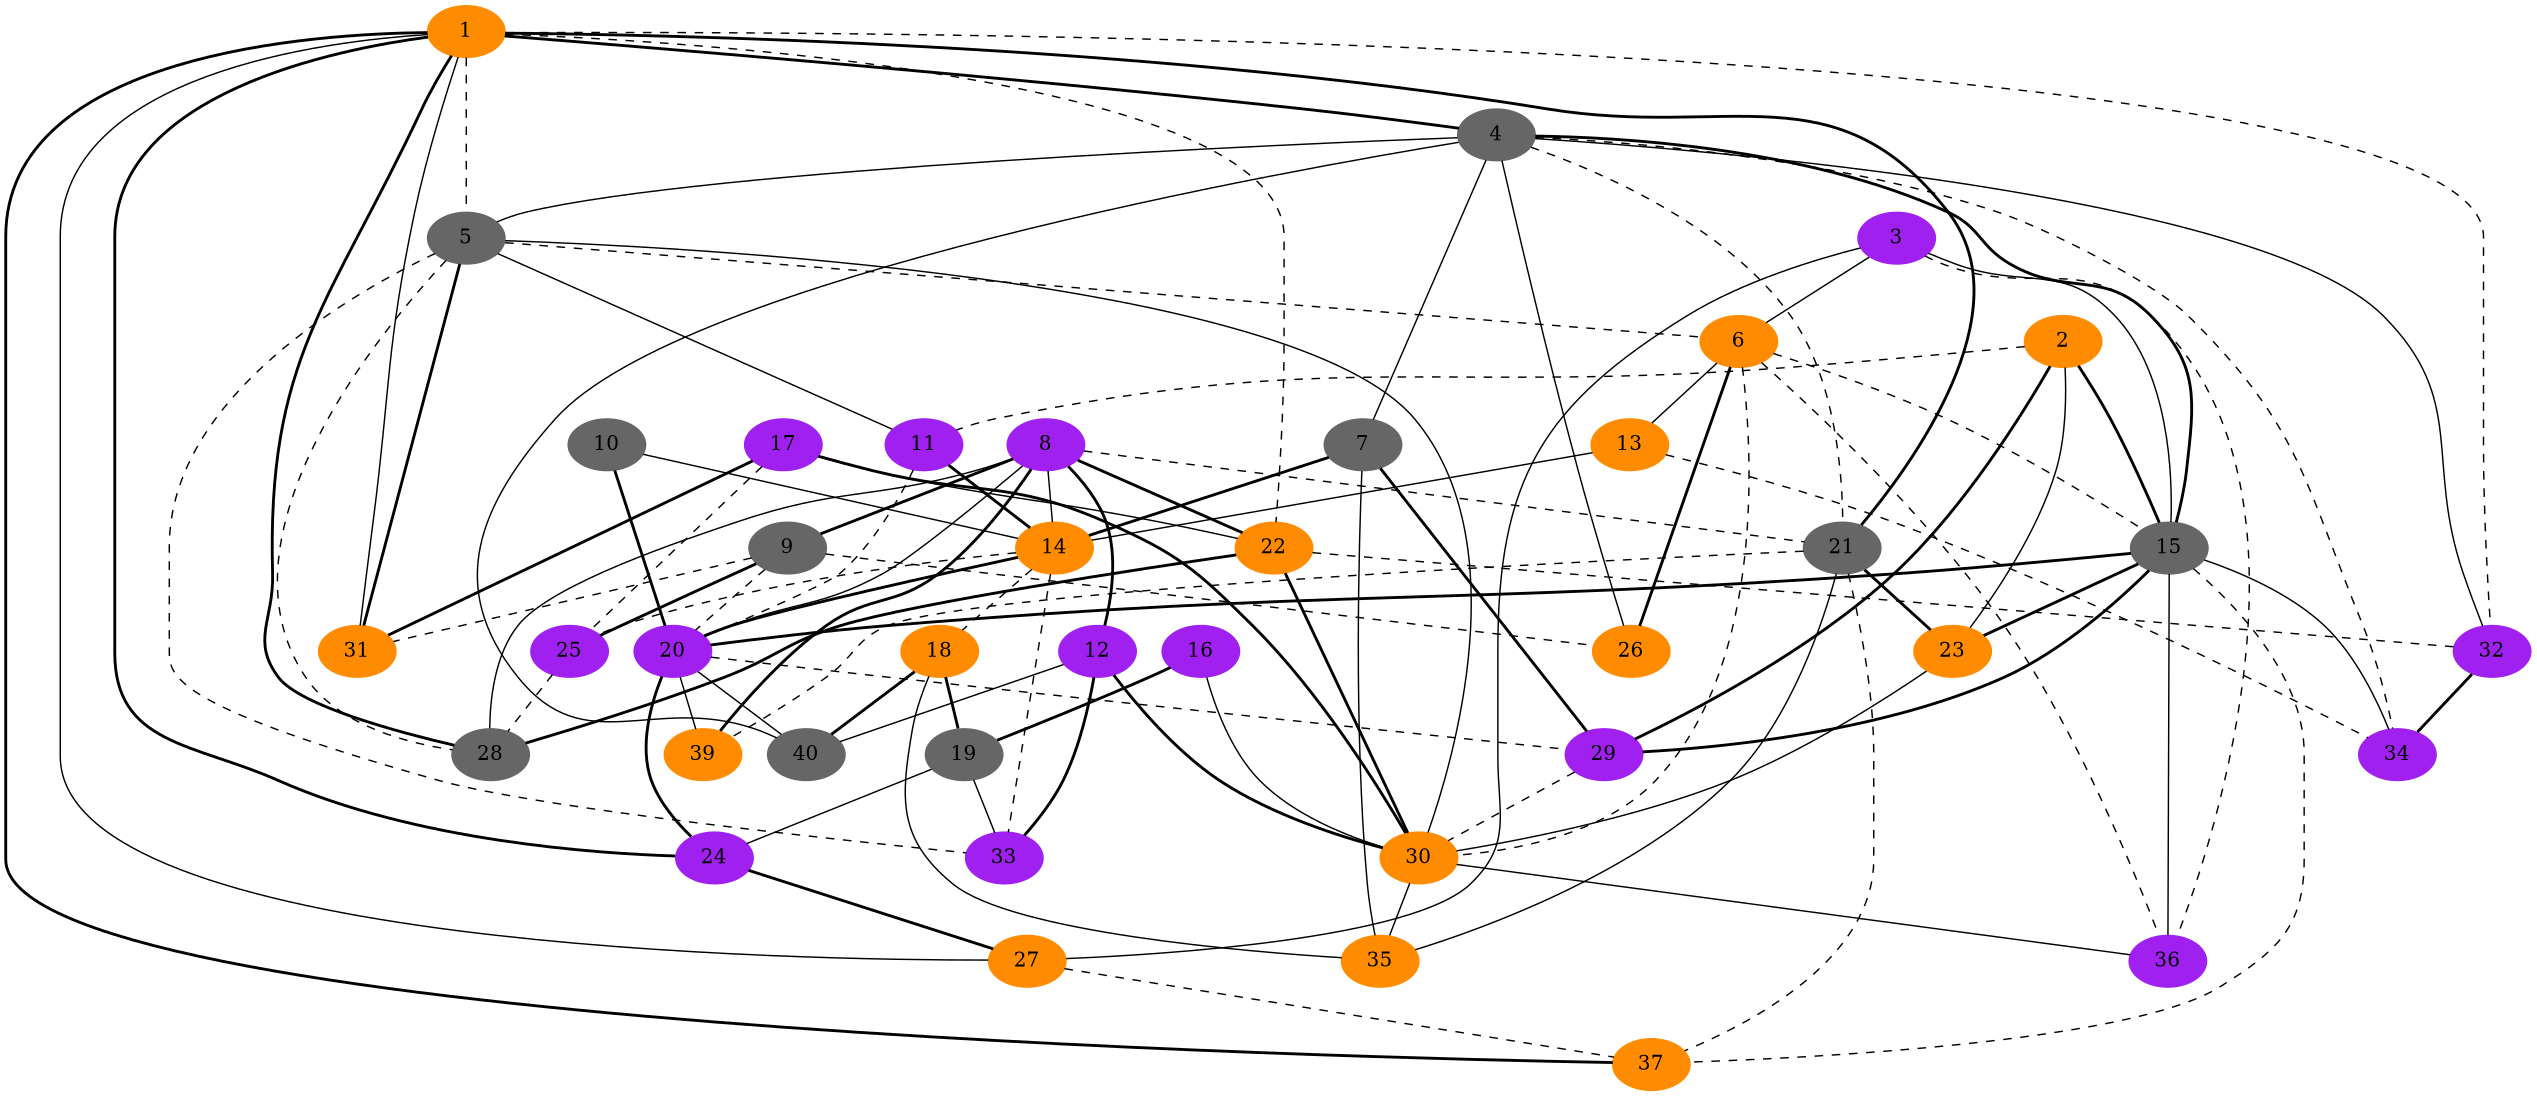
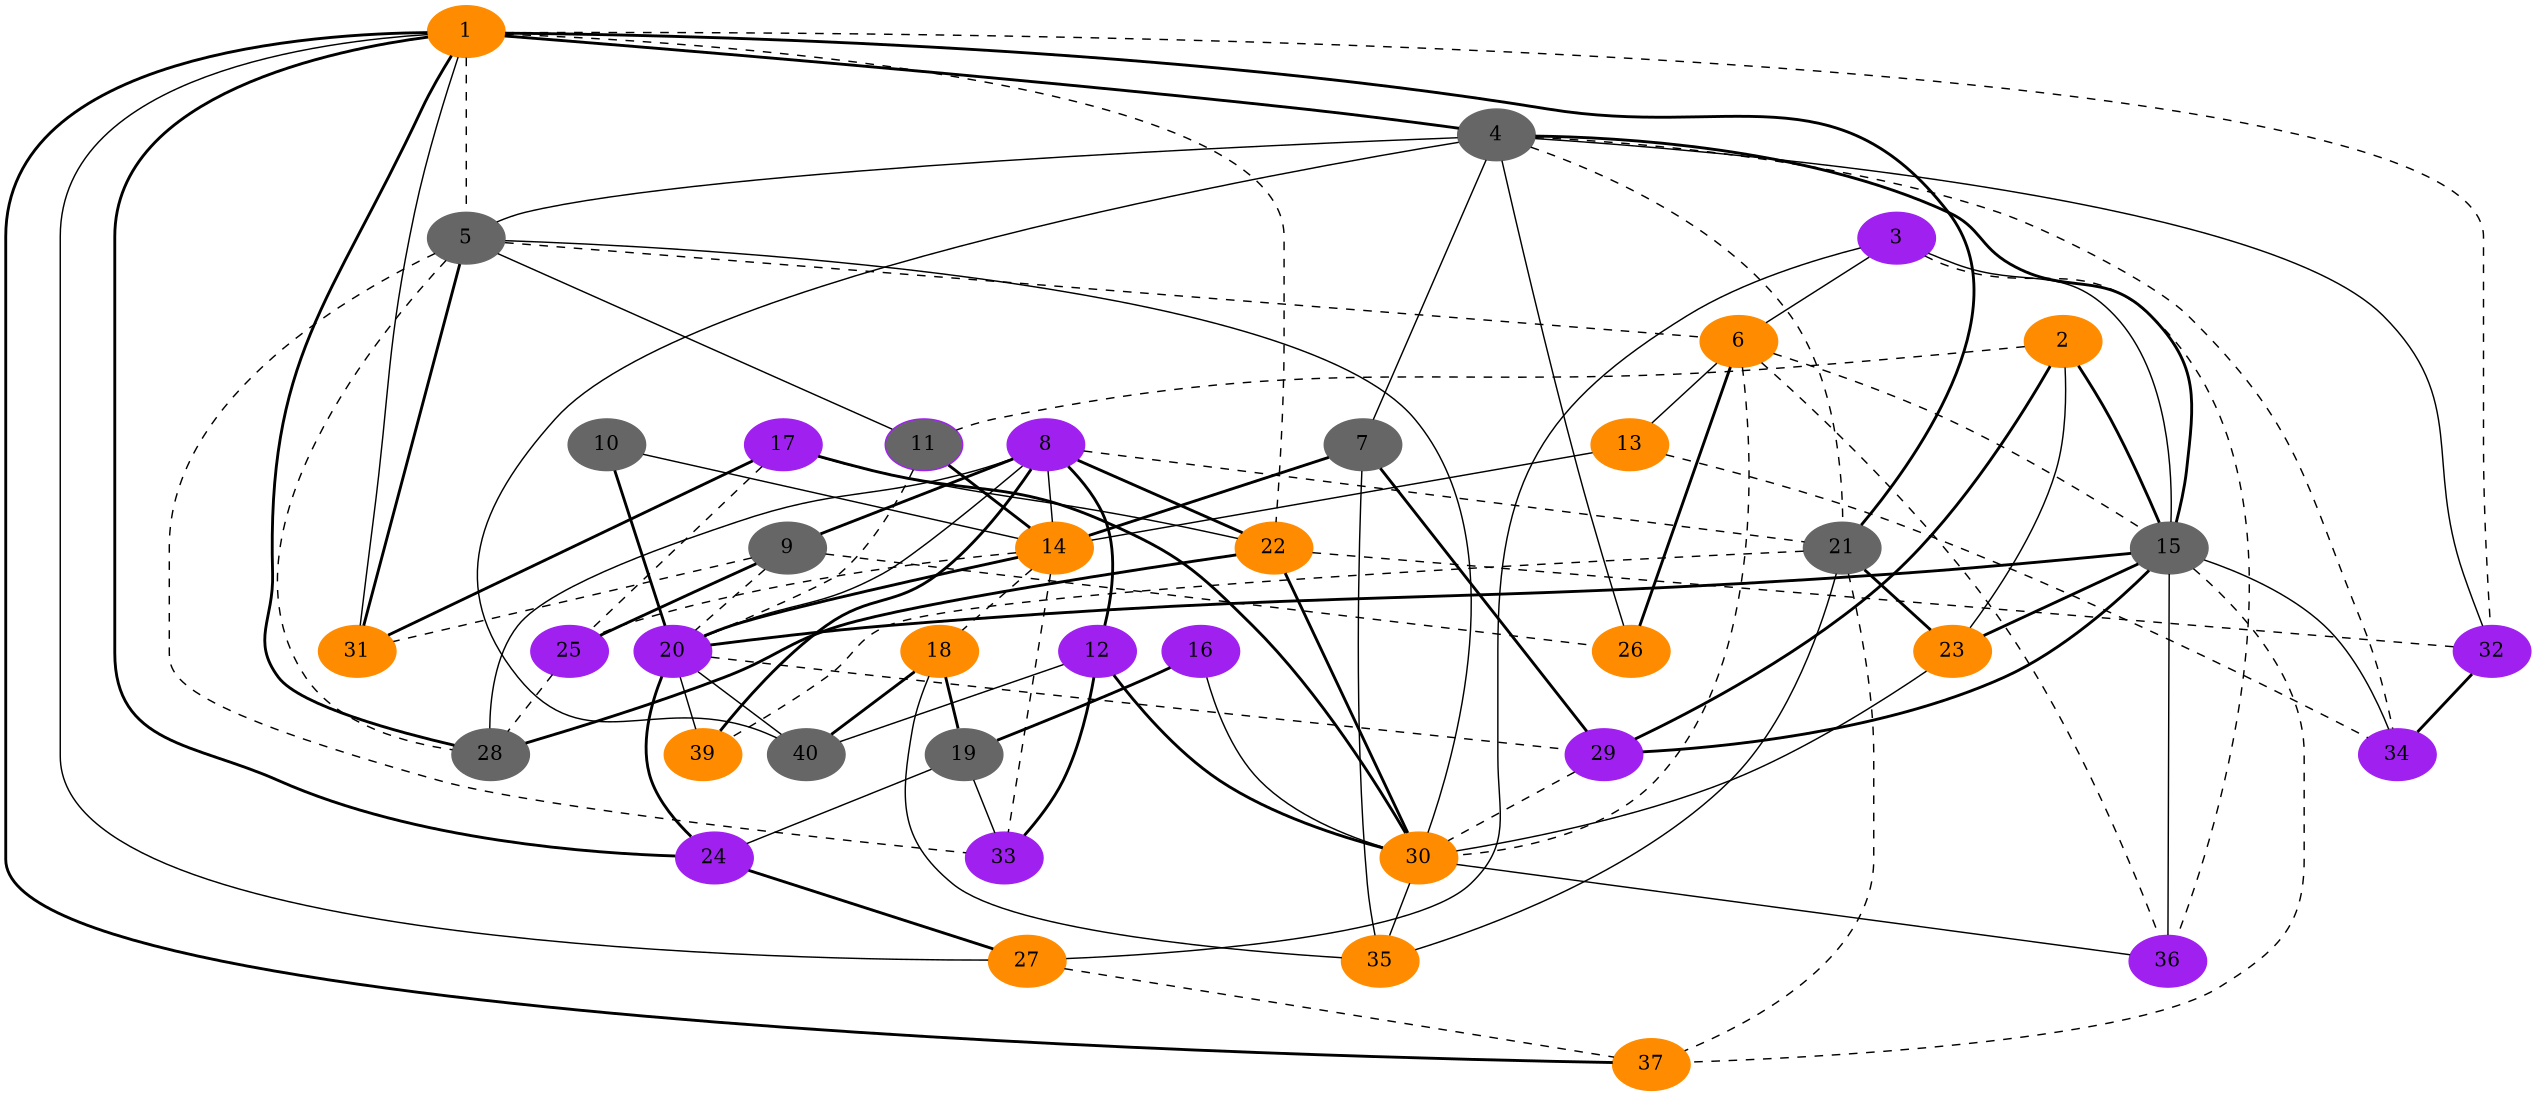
node "11": fillcolor purple -> gray40
